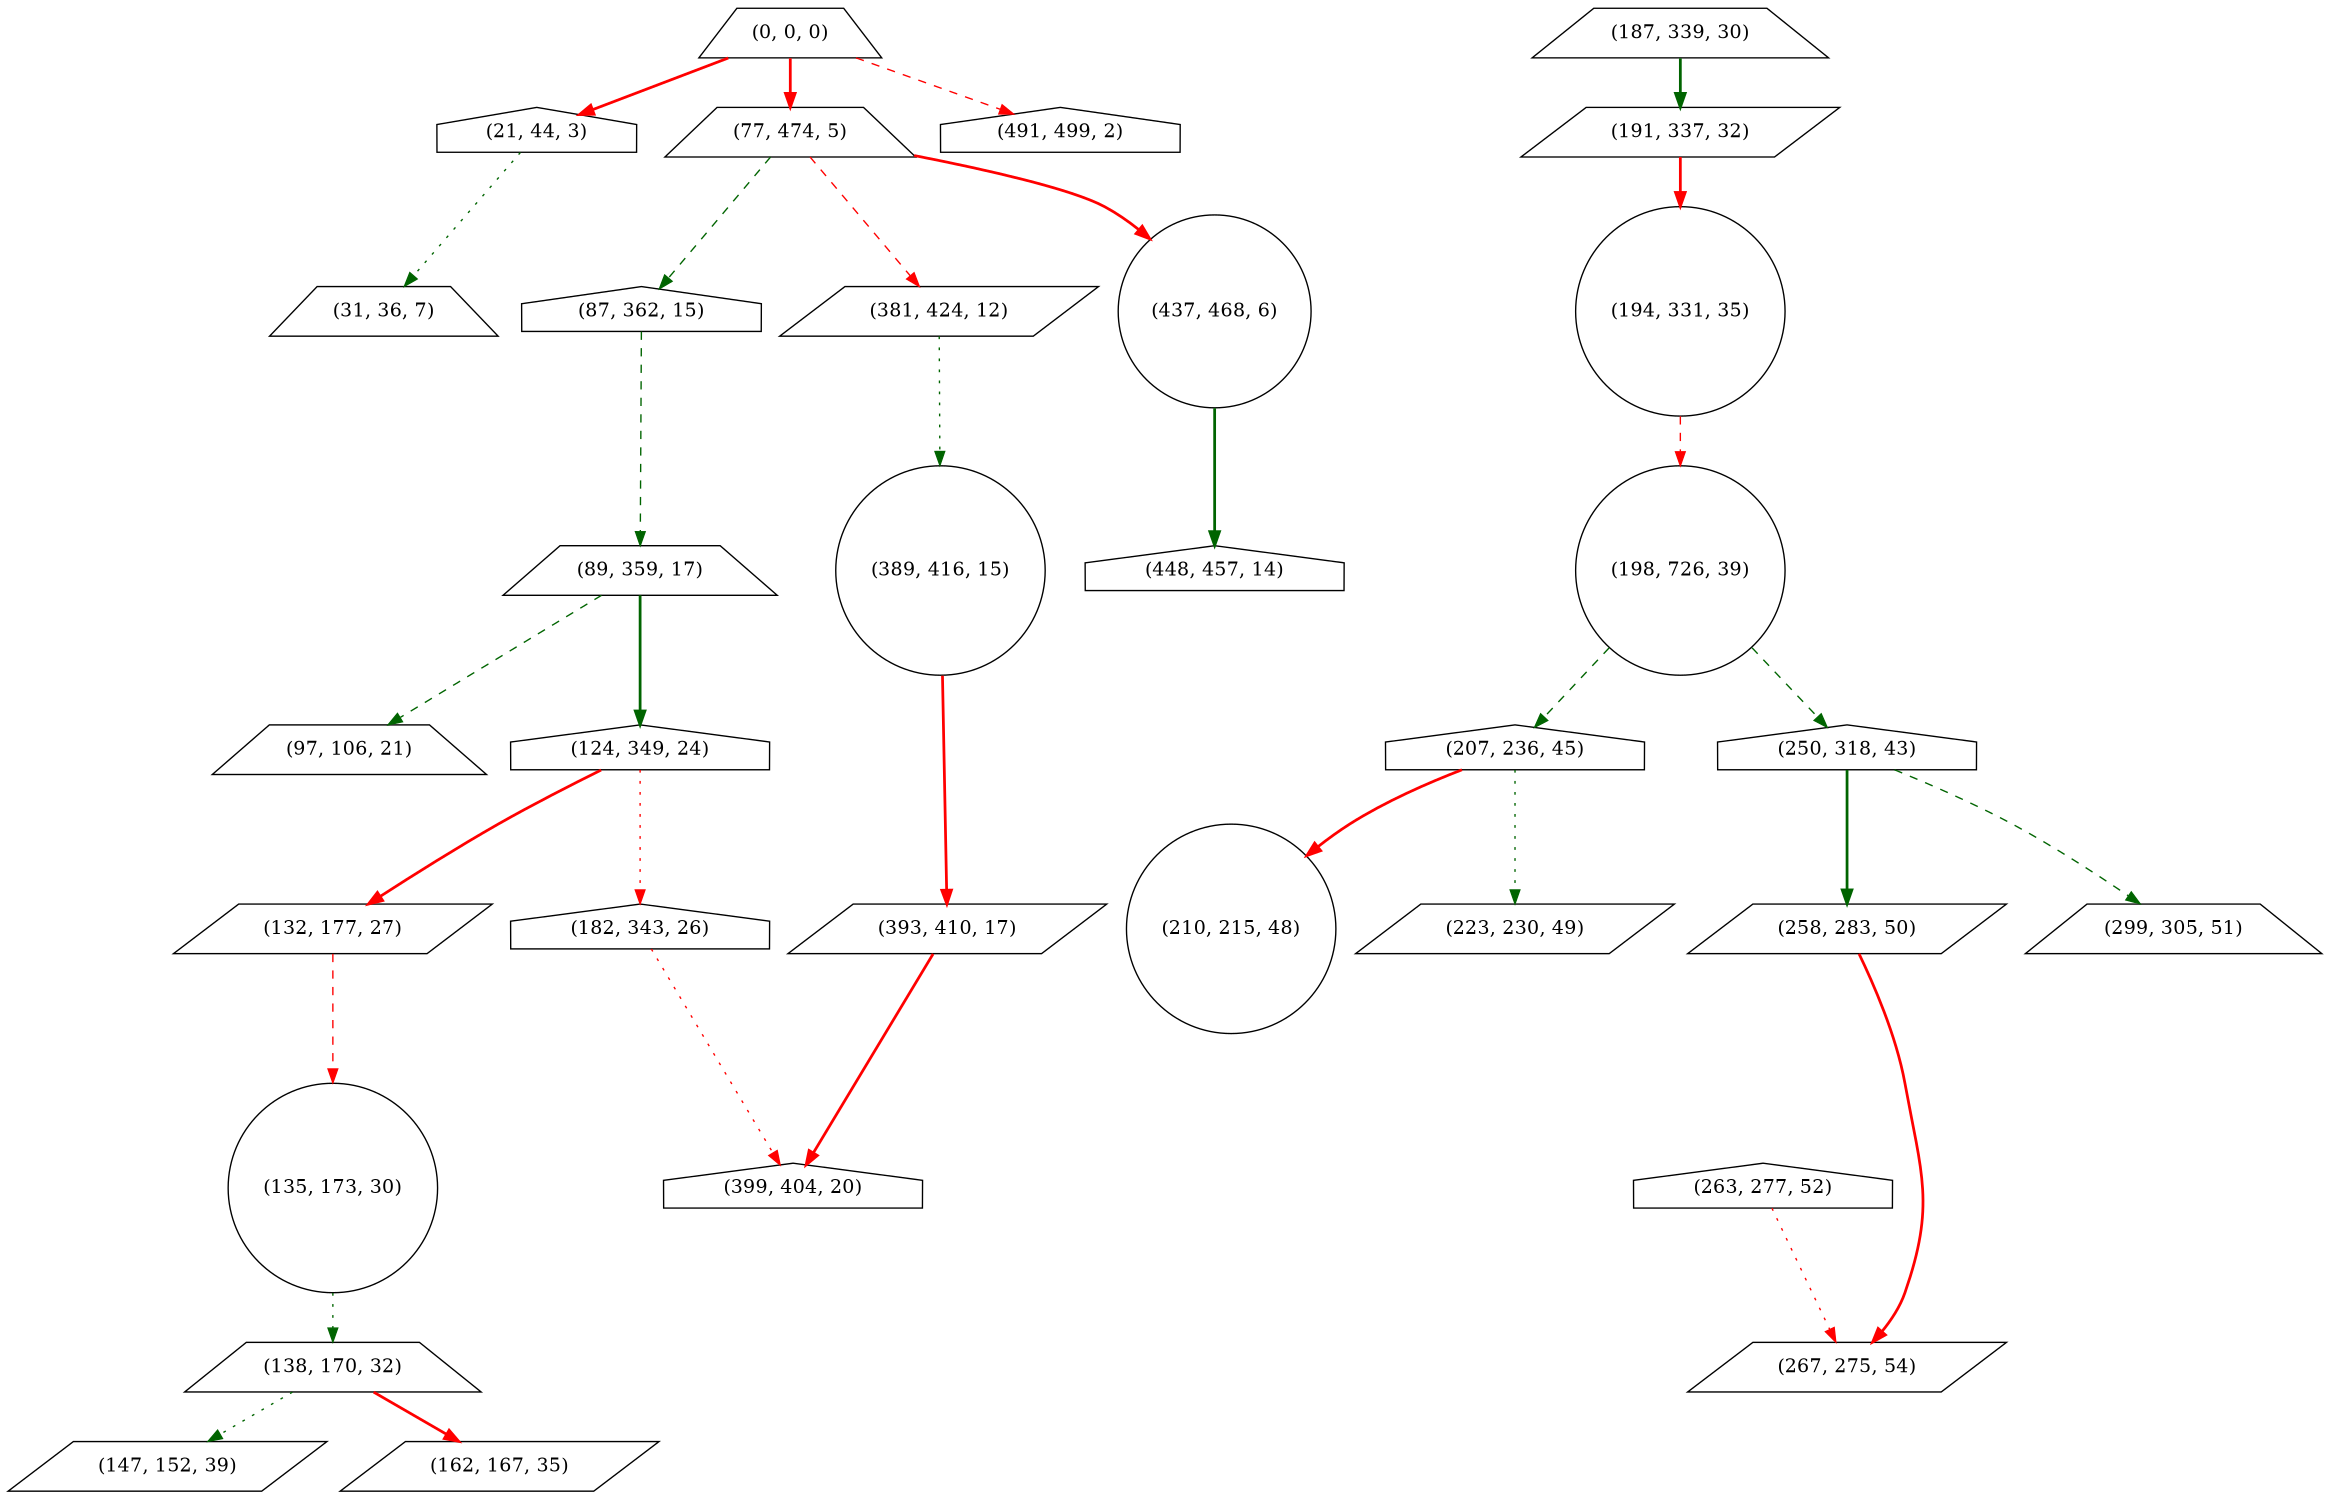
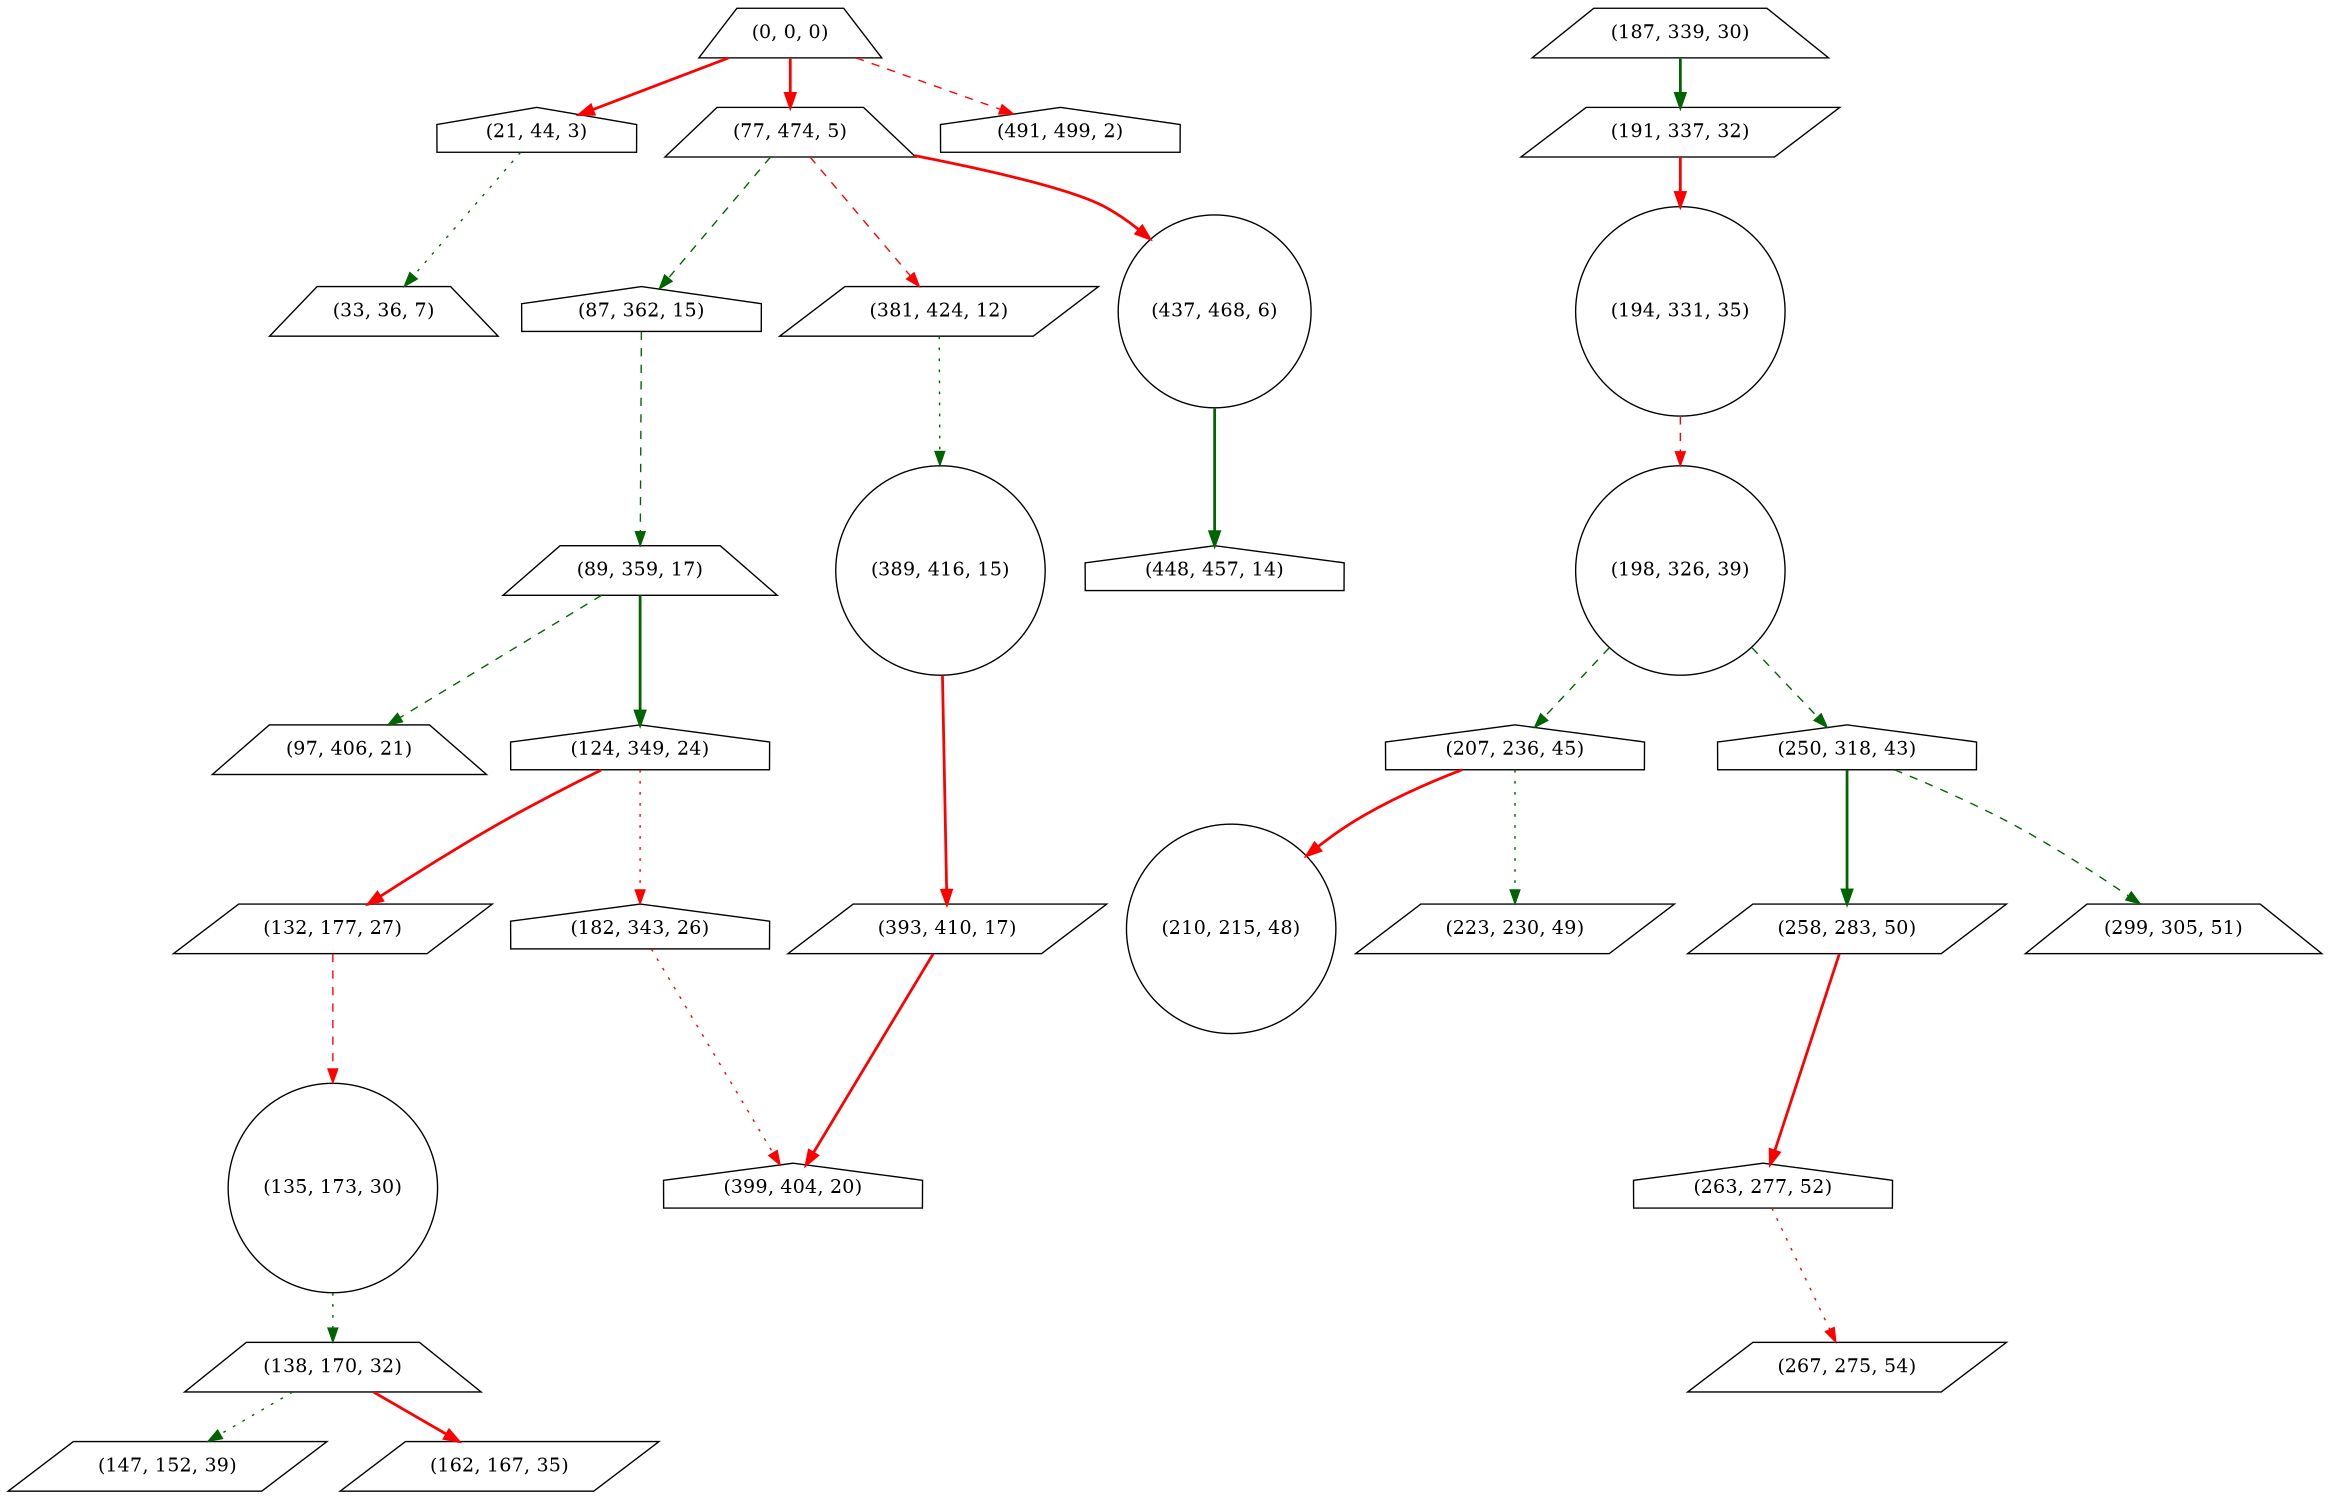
node "(31, 36, 7)": label "(31, 36, 7)" -> "(33, 36, 7)"
node "(198, 726, 39)": label "(198, 726, 39)" -> "(198, 326, 39)"
node "(97, 106, 21)": label "(97, 106, 21)" -> "(97, 406, 21)"
edge "(258, 283, 50)" -> "(267, 275, 54)": now "(258, 283, 50)" -> "(263, 277, 52)"
